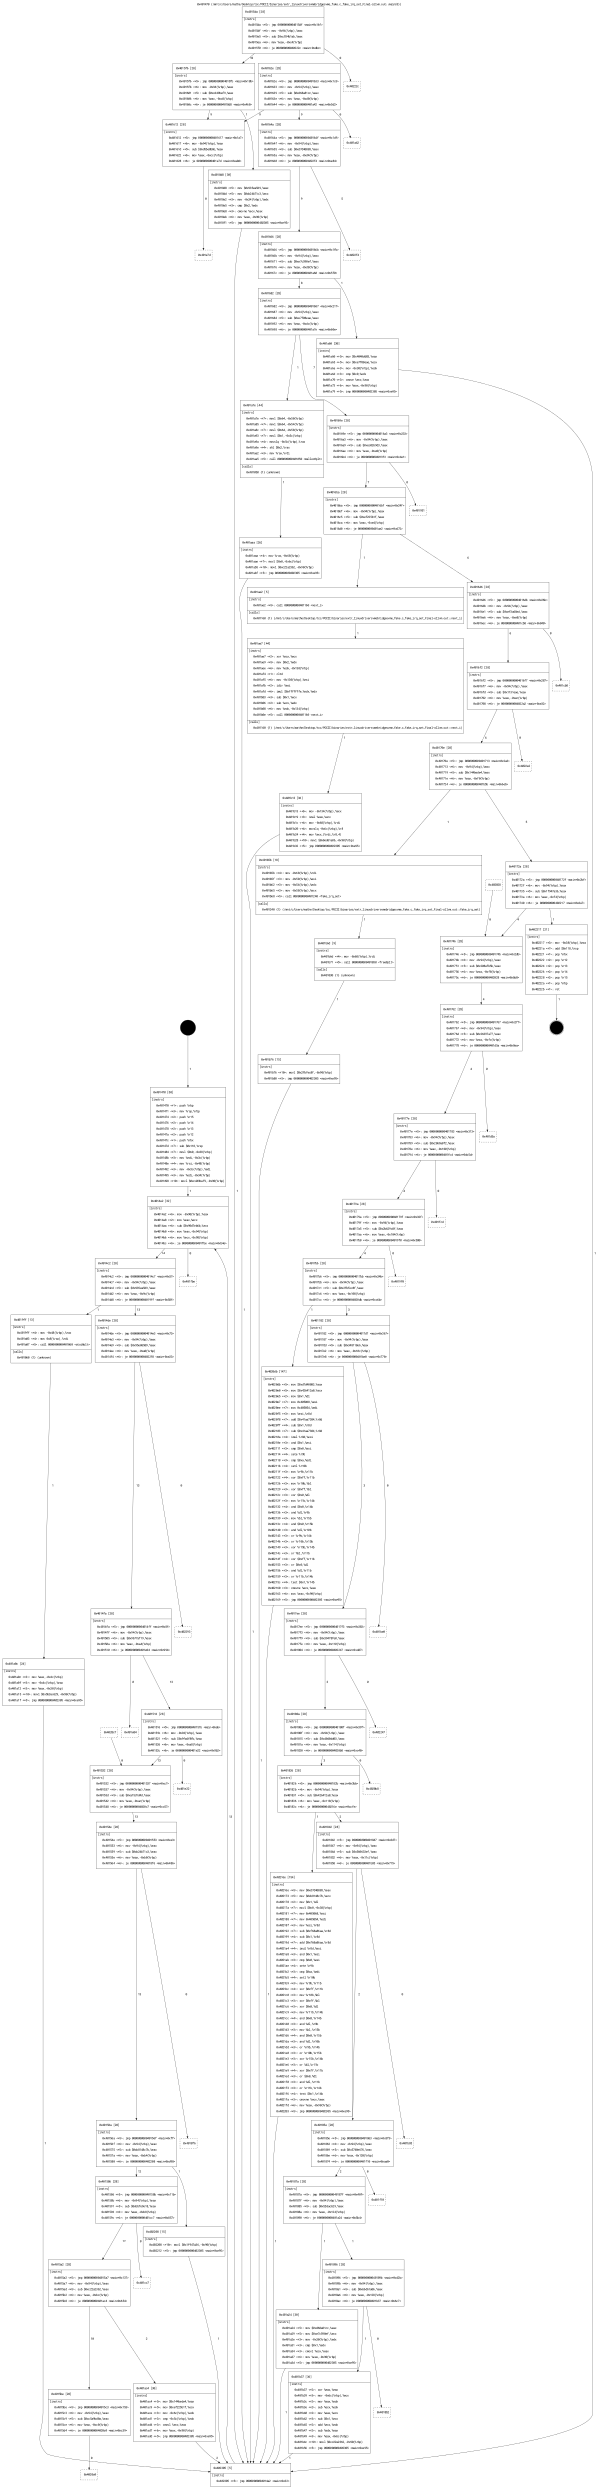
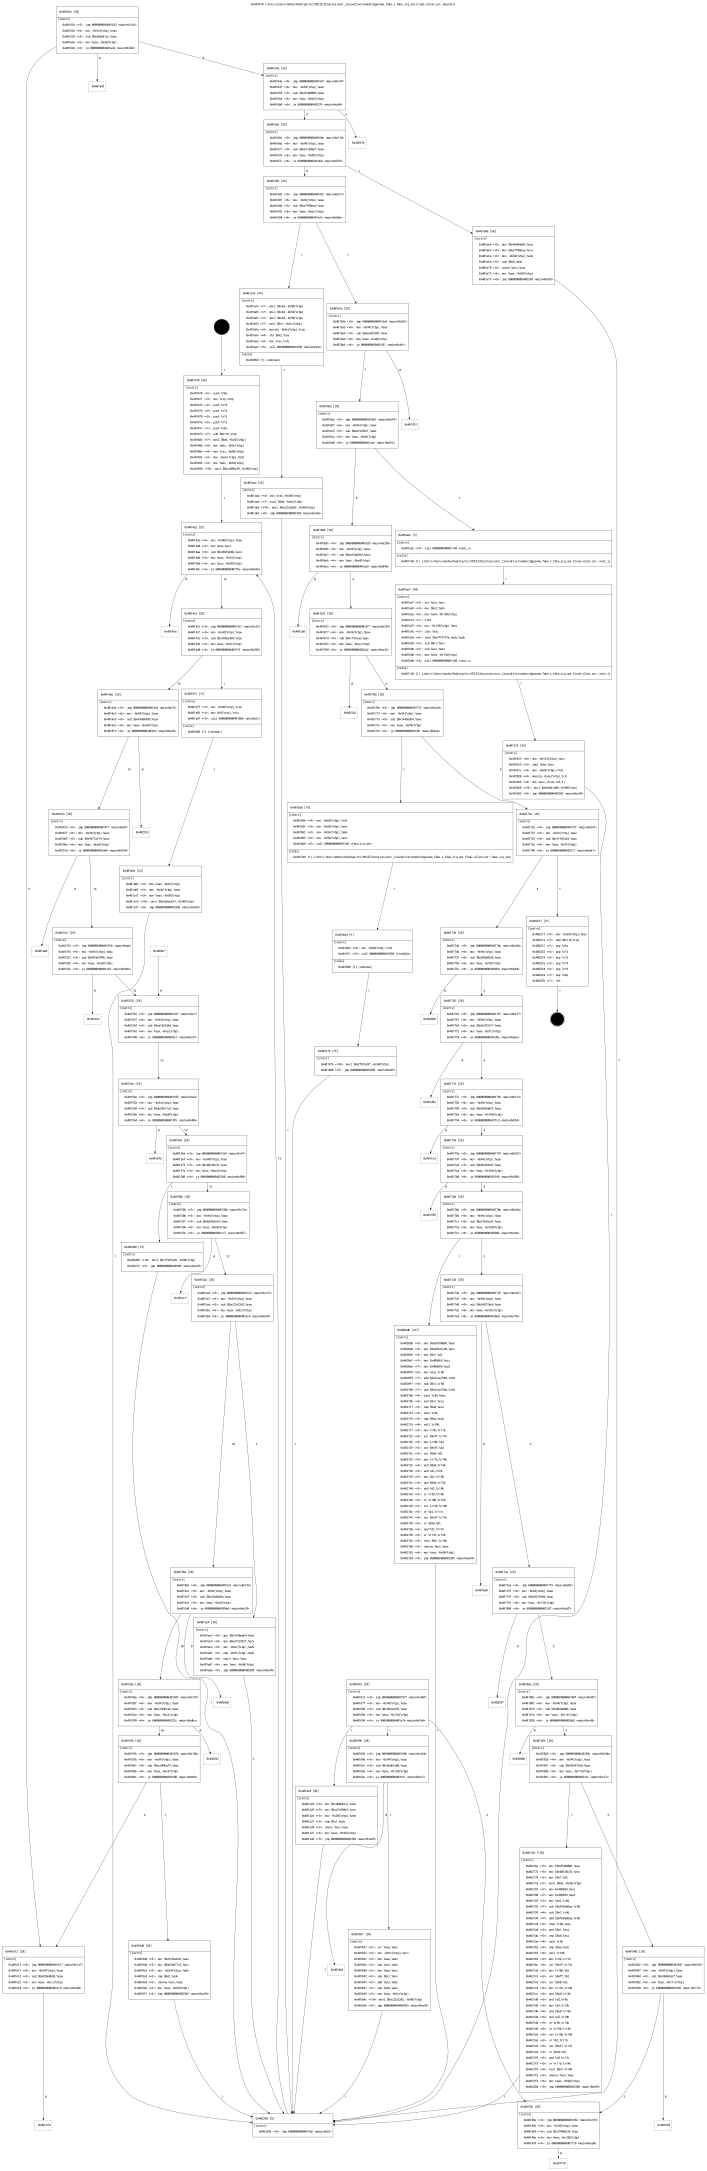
edge "0x402028" -> "0x401746 [28]": reversed
edge "0x4015be [28]" -> "0x4015da [28]": added, label "10"
edge "0x40185e [28]" -> "0x40187a [28]": reversed
